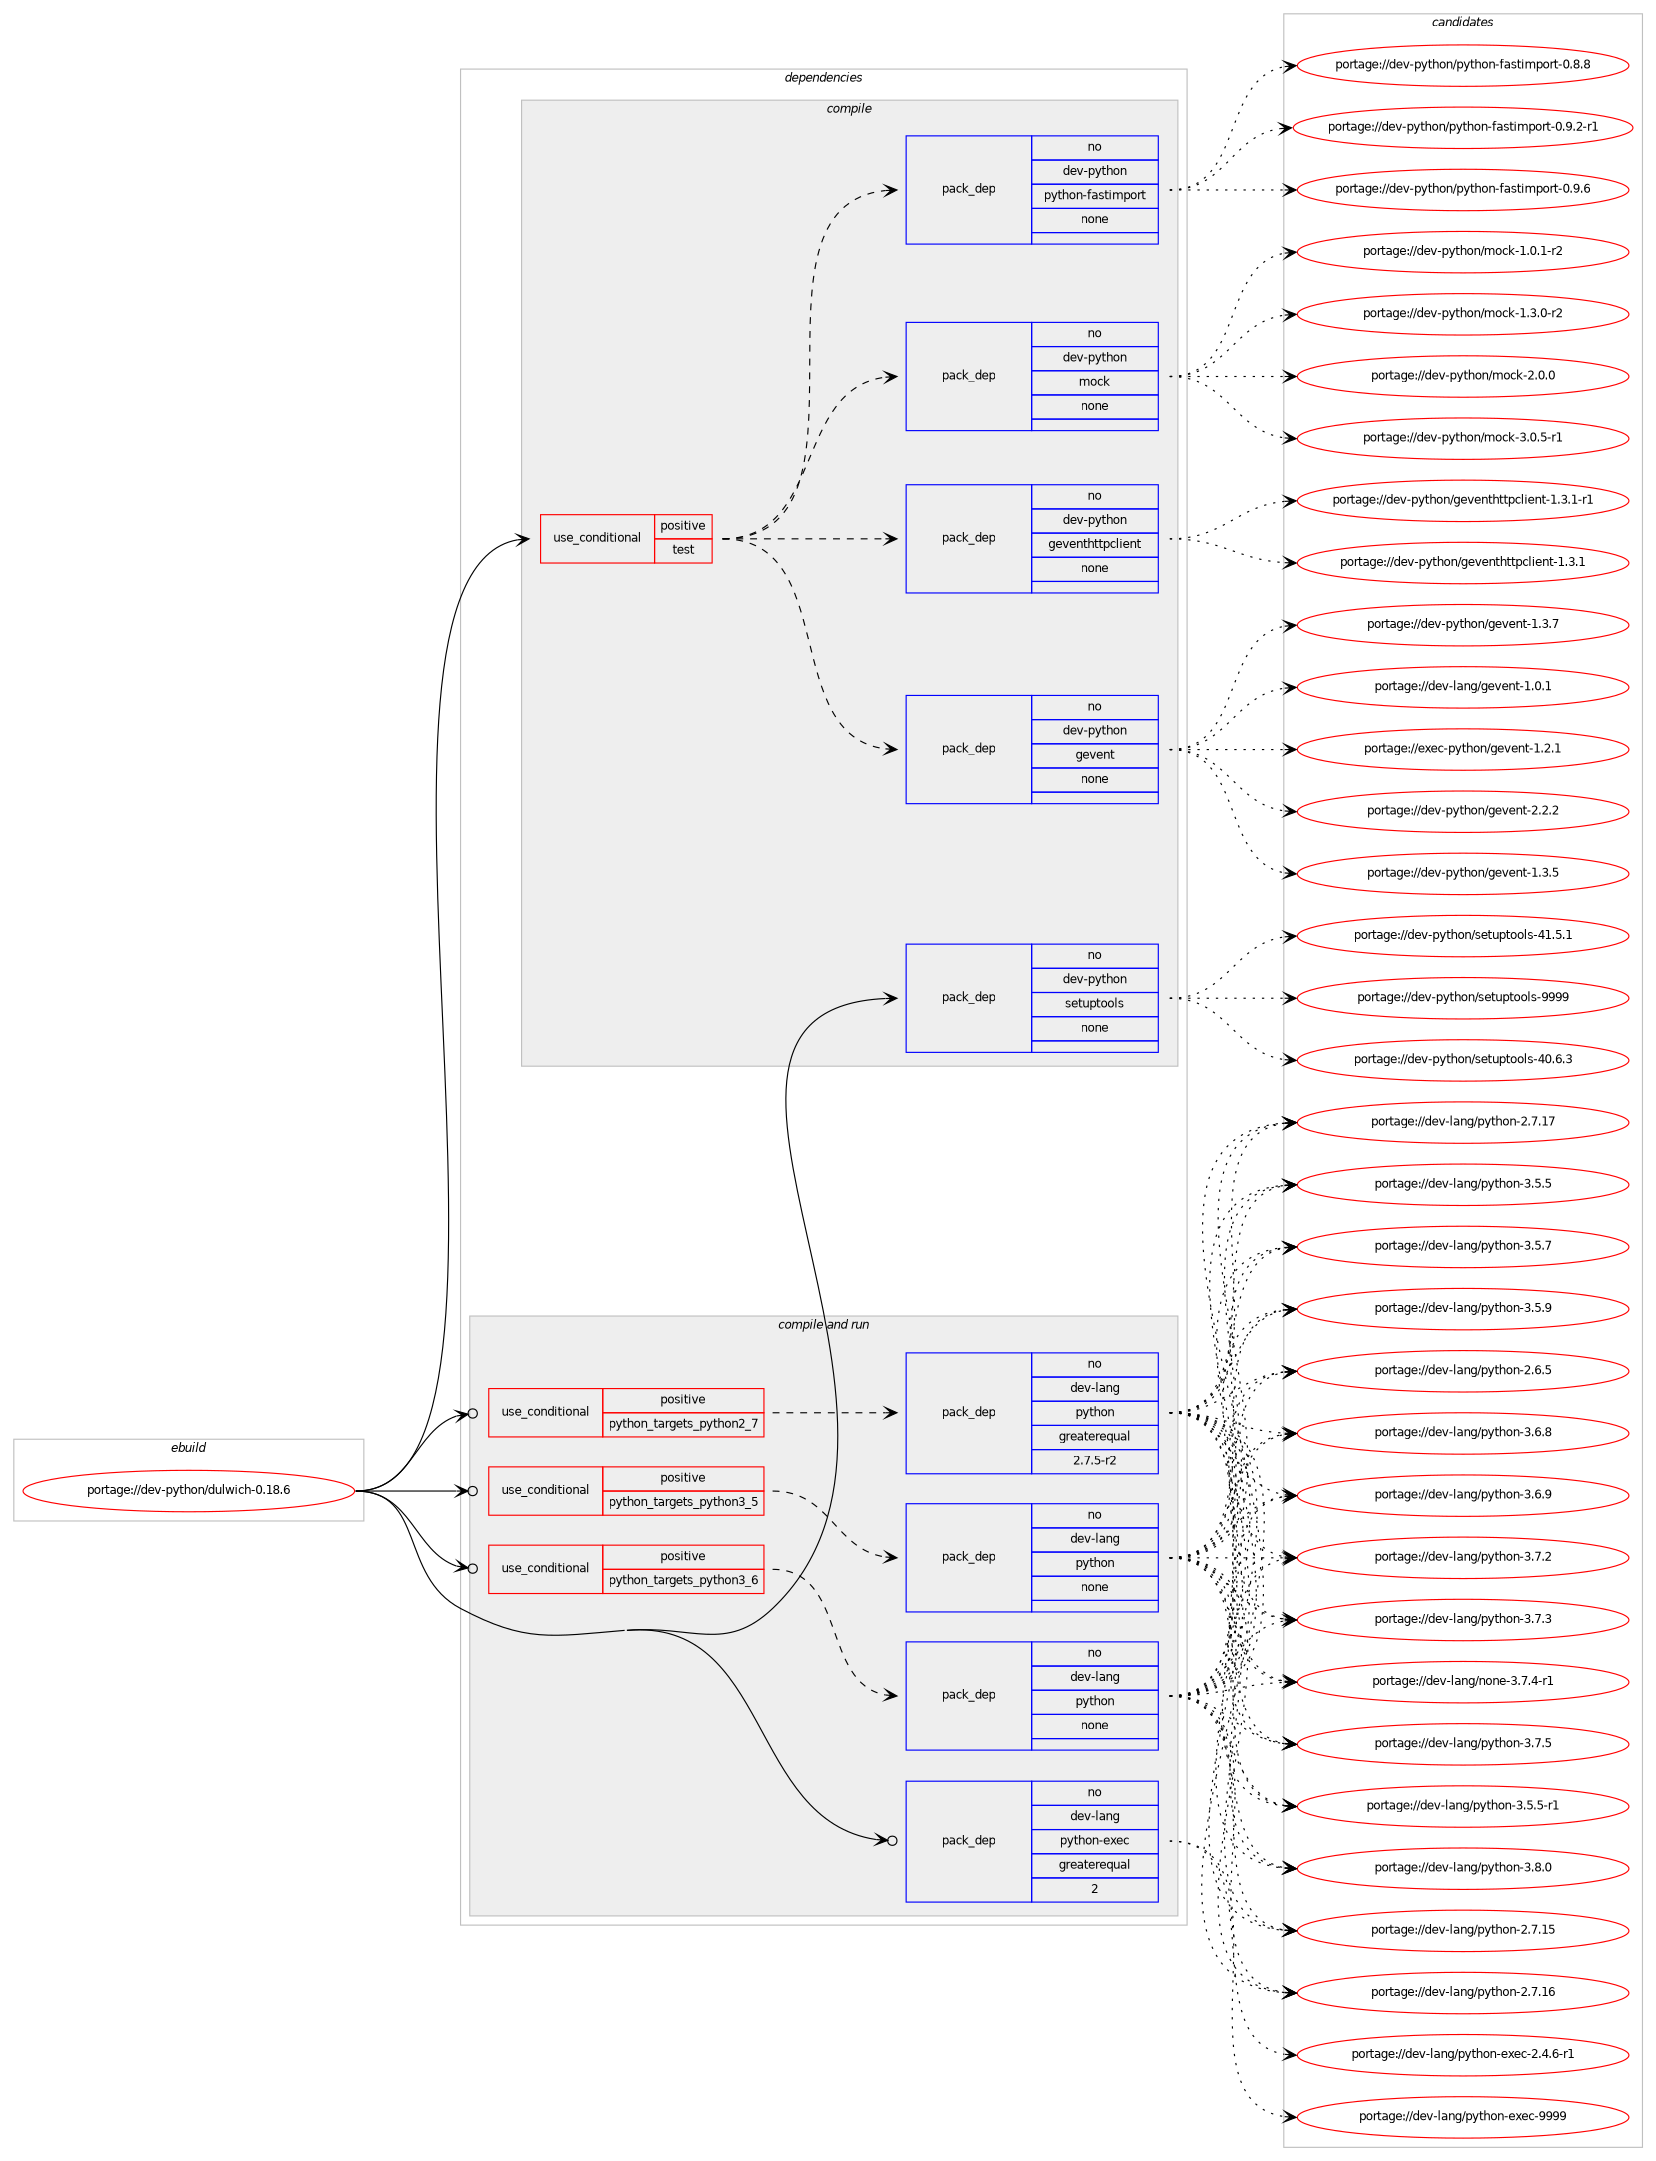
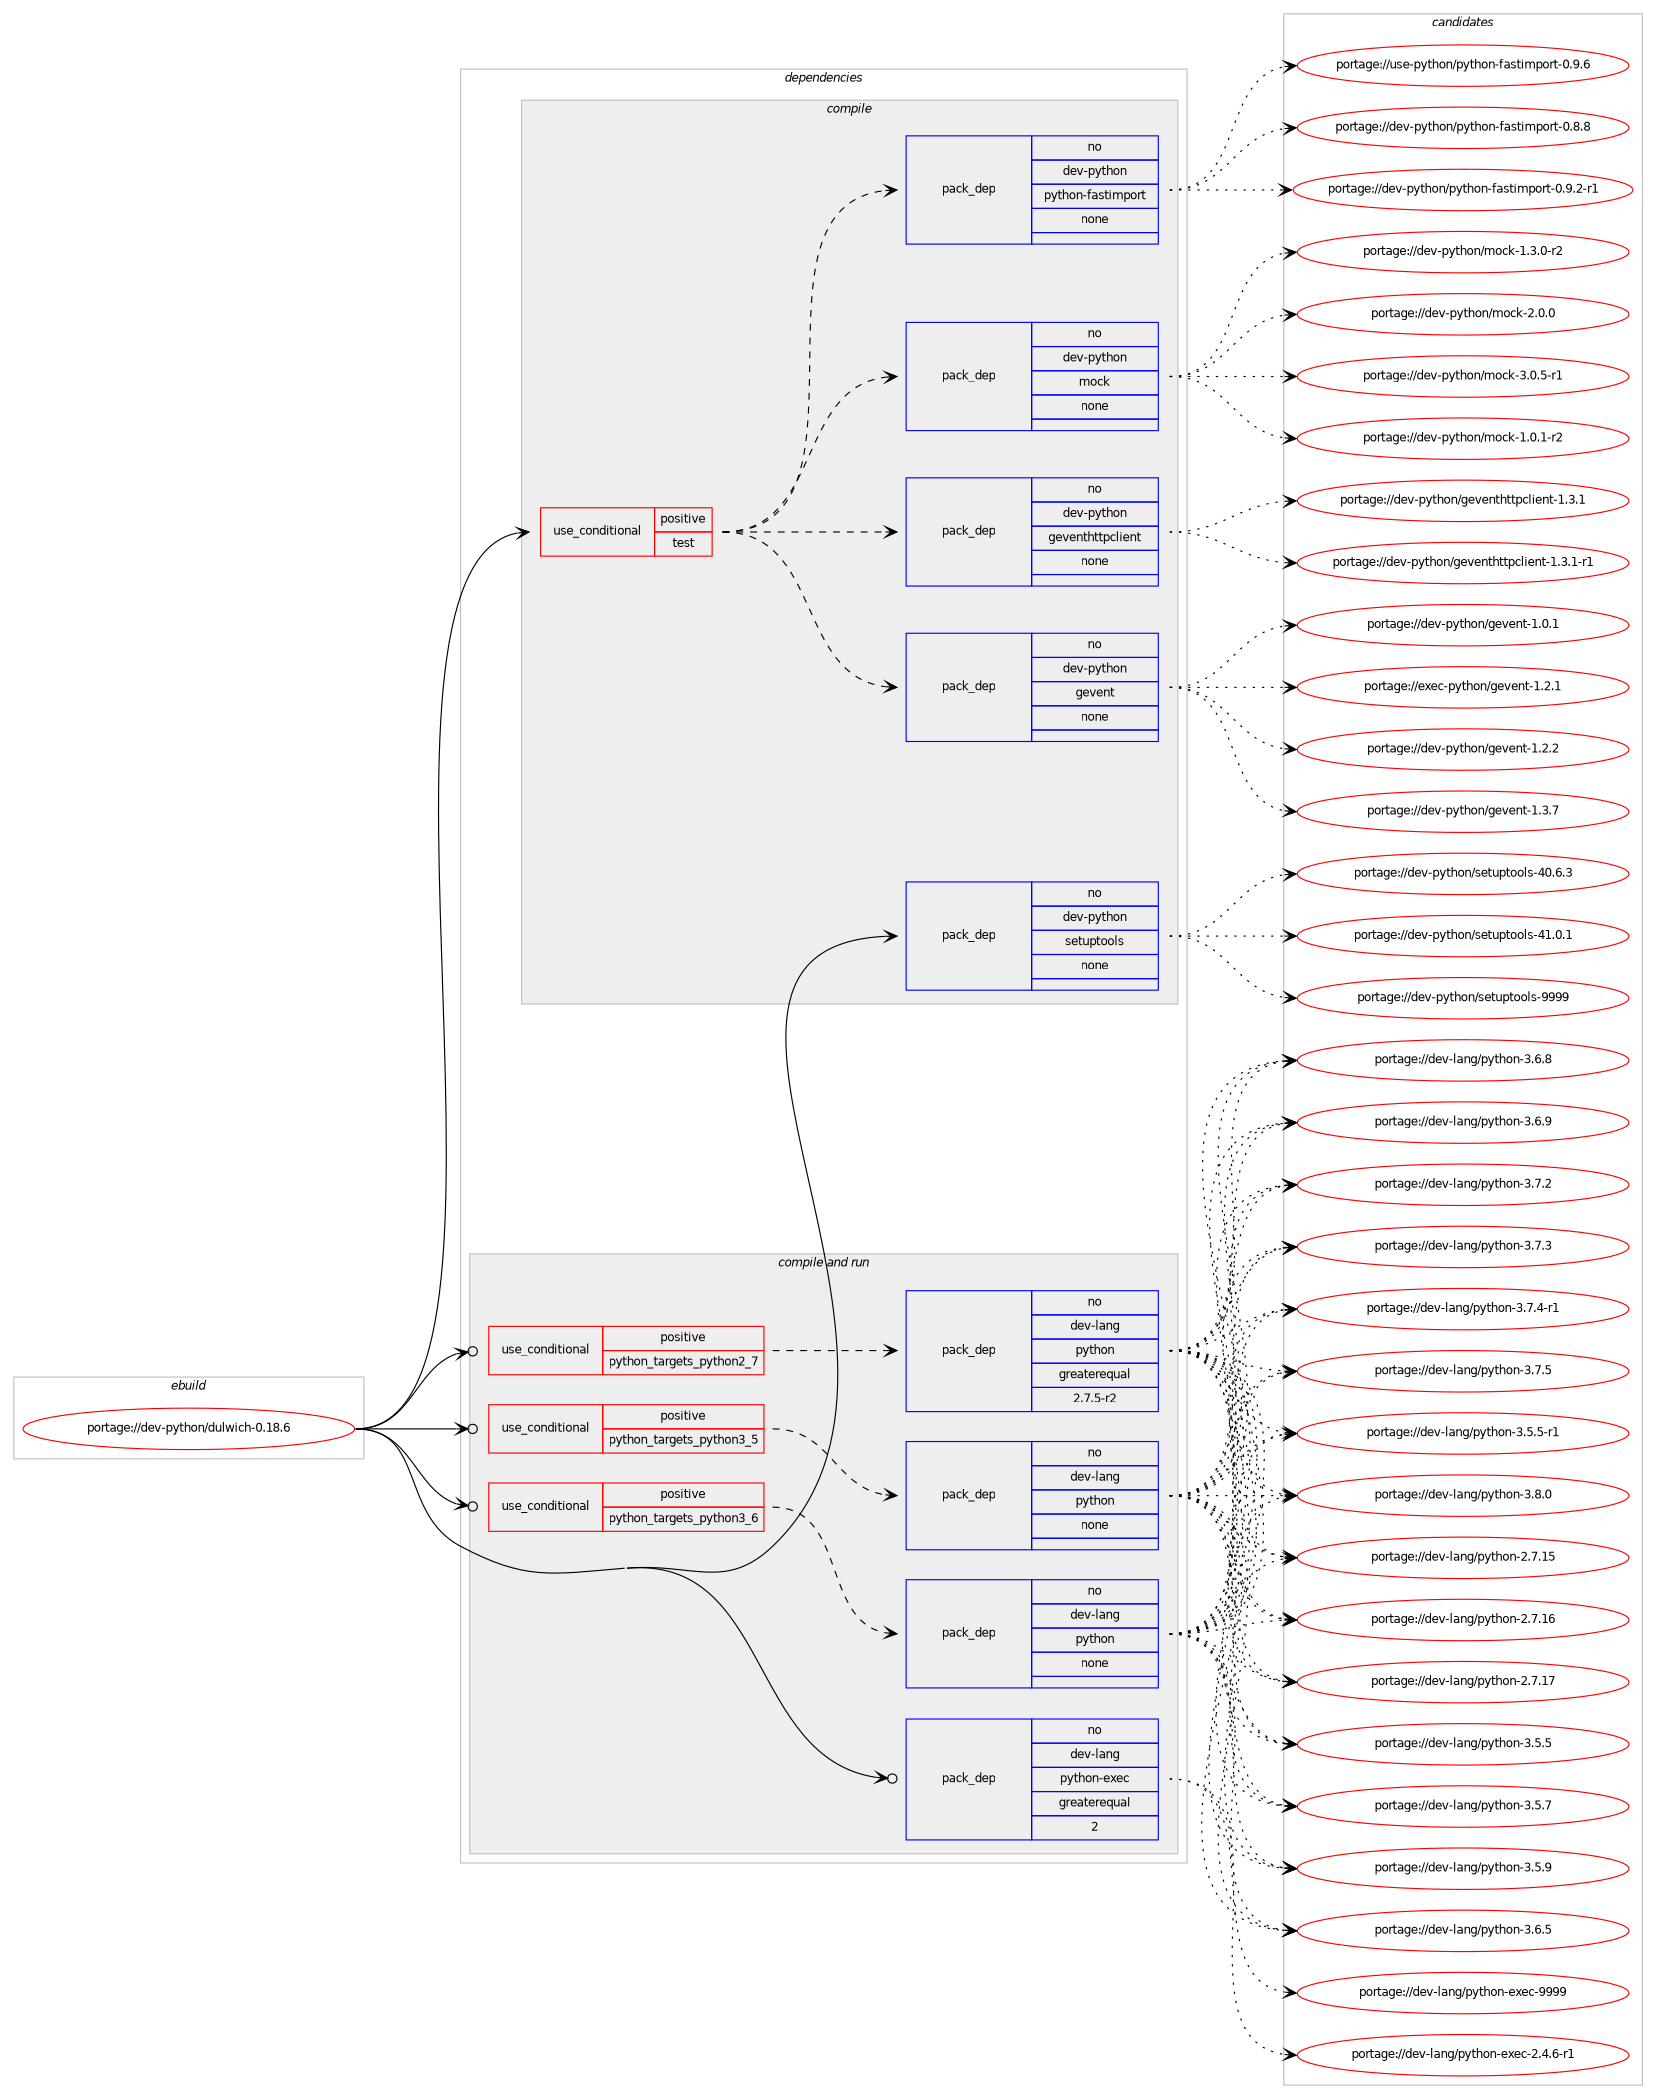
node "portage://dev-python/python-fastimport-0.9.6": label "portage://dev-python/python-fastimport-0.9.6" -> "portage://use-python/python-fastimport-0.9.6"
node "portage://dev-lang/gevent-1.0.1": label "portage://dev-lang/gevent-1.0.1" -> "portage://dev-python/gevent-1.0.1"
node "portage://dev-python/gevent-2.2.2": label "portage://dev-python/gevent-2.2.2" -> "portage://dev-python/gevent-1.2.2"
node "portage://dev-python/gevent-1.3.5": removed
node "portage://dev-python/setuptools-41.5.1": label "portage://dev-python/setuptools-41.5.1" -> "portage://dev-python/setuptools-41.0.1"
node "portage://dev-lang/python-2.6.5": label "portage://dev-lang/python-2.6.5" -> "portage://dev-lang/python-3.6.5"
node "portage://dev-lang/none-3.7.4-r1": label "portage://dev-lang/none-3.7.4-r1" -> "portage://dev-lang/python-3.7.4-r1"
